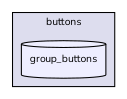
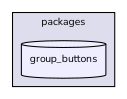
cluster "buttons": label "buttons" -> "packages"
